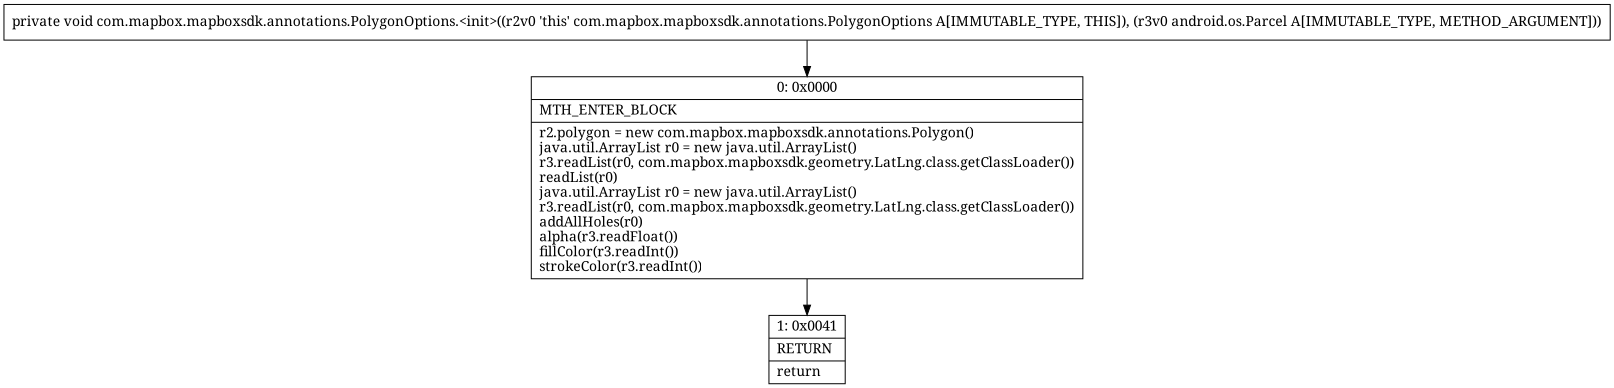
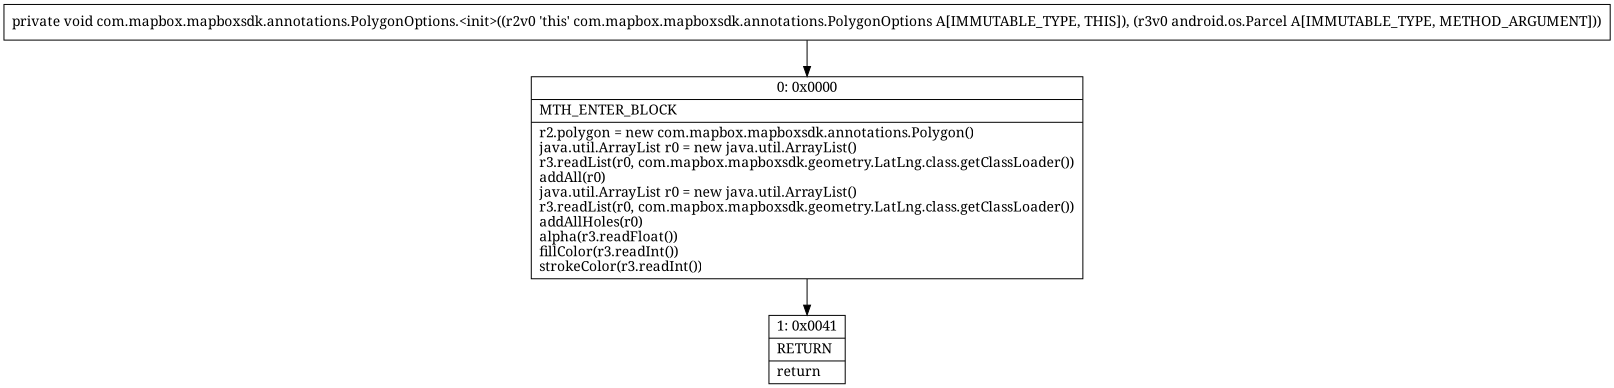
node "0: 0x0000": text "readList(r0)" -> "addAll(r0)"
